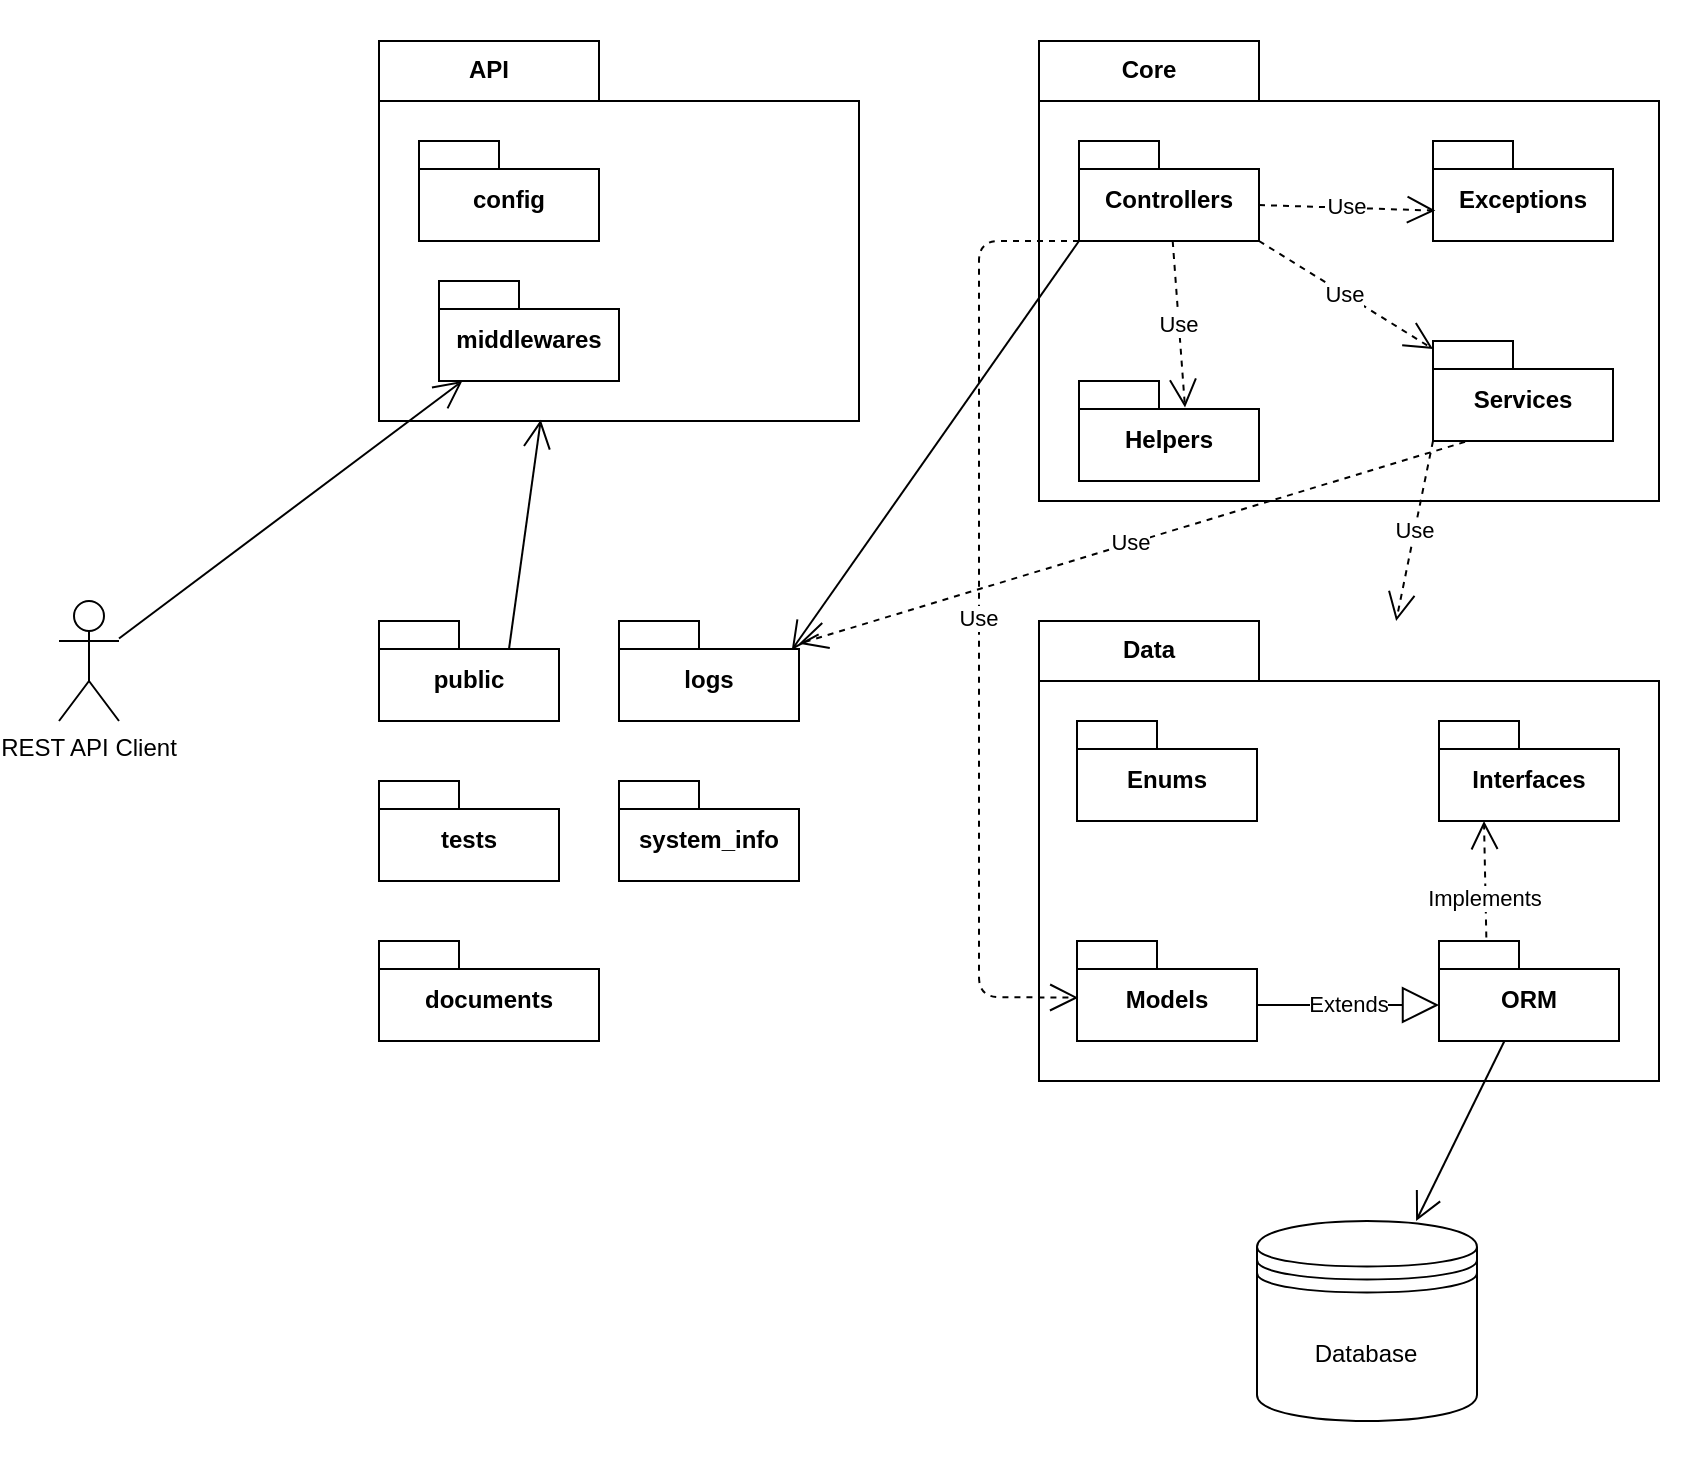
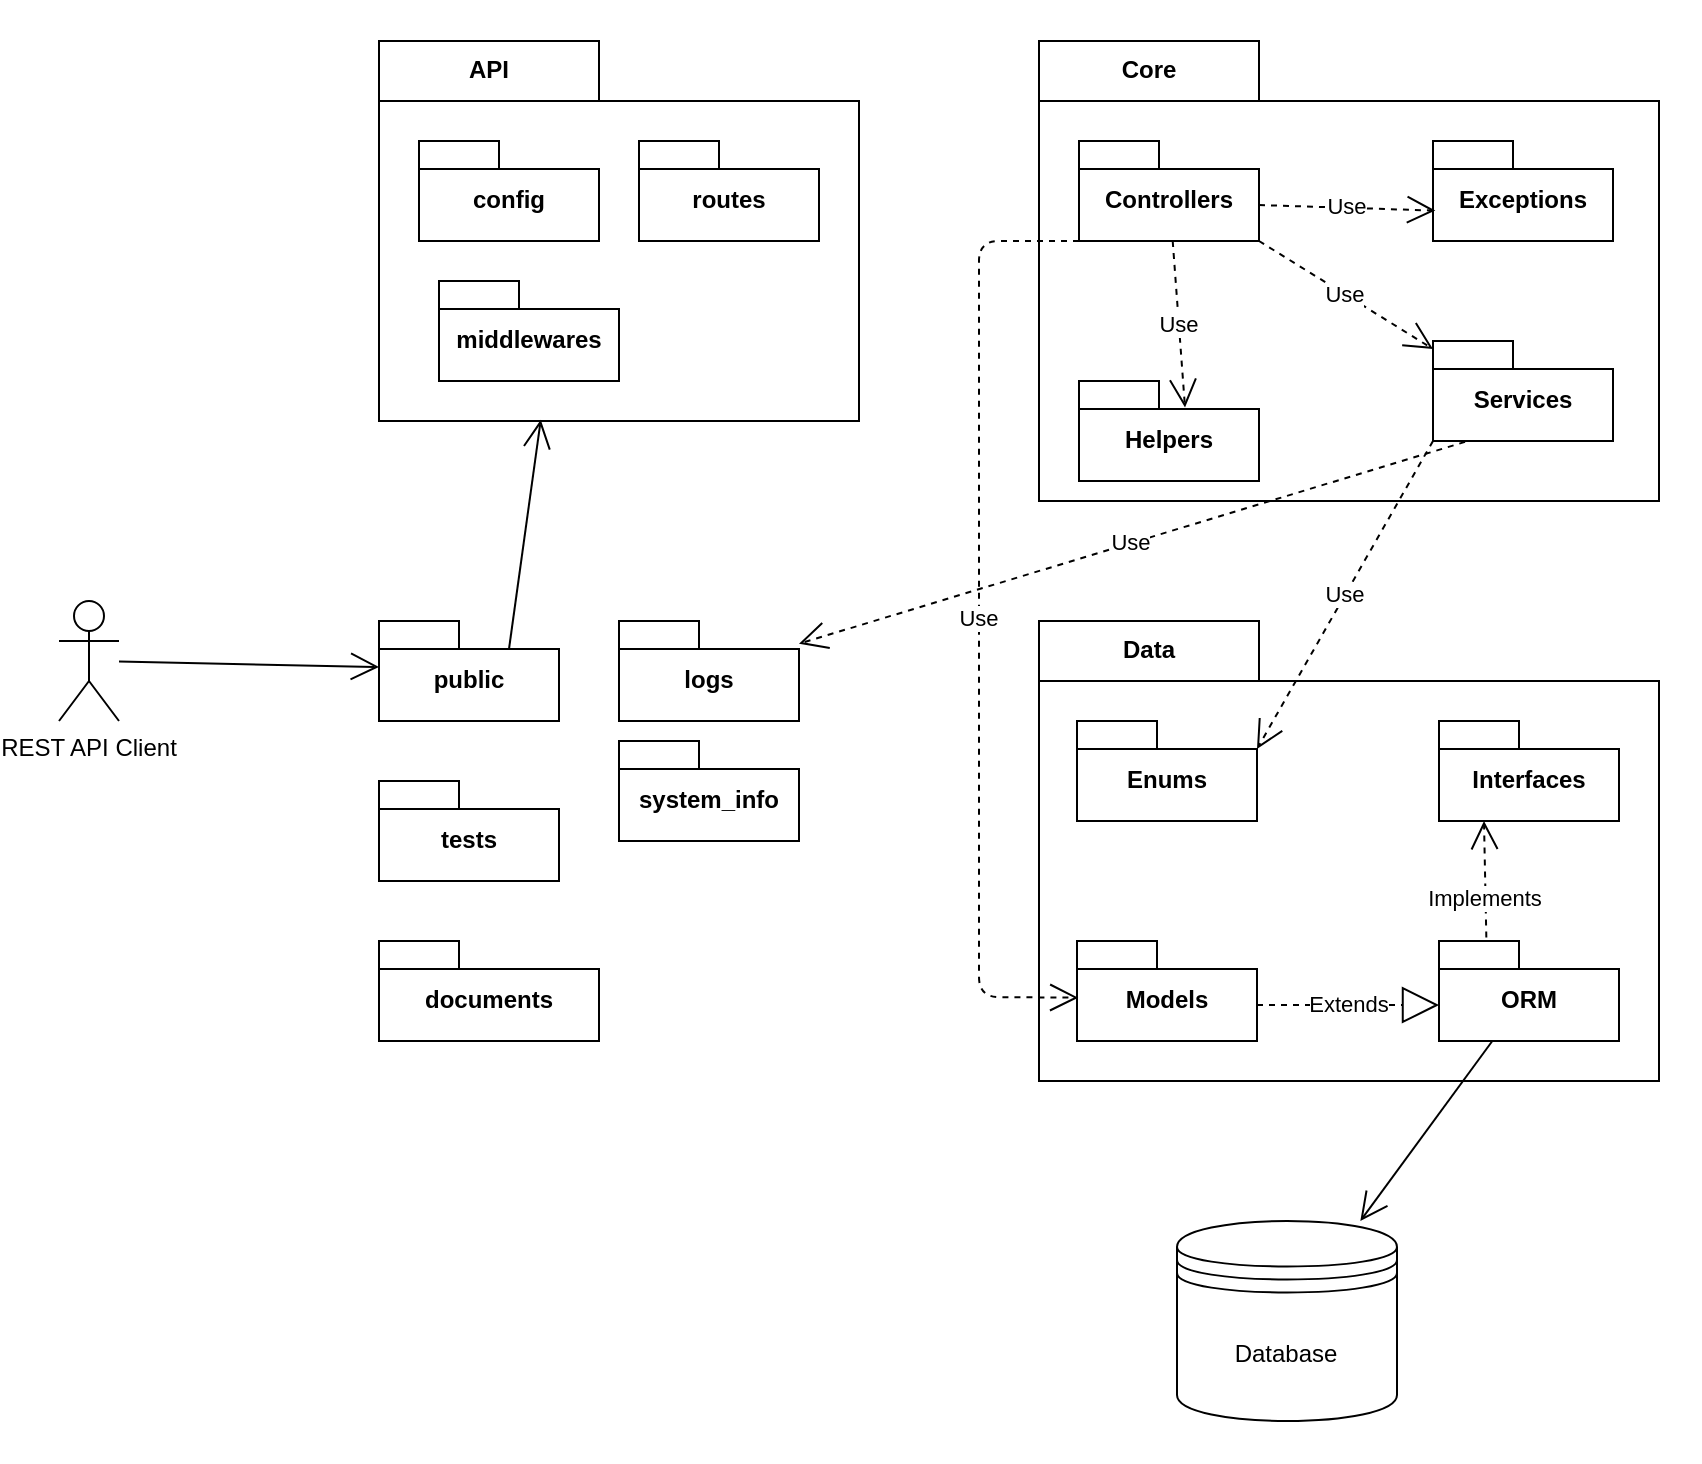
node "routes": added
edge "REST API Client" -> "middlewares": now "REST API Client" -> "public"
edge "Controllers" -> "logs": removed
edge "Services" -> "Data": now "Services" -> "Enums"
node "system_info": moved (709, 831) -> (709, 791)
edge "Models" -> "ORM": style solid -> dashed
node "Database": moved (1367, 1321) -> (1287, 1321)
